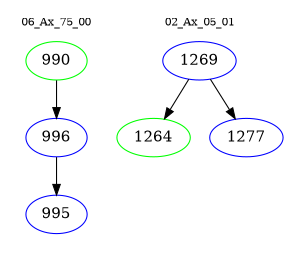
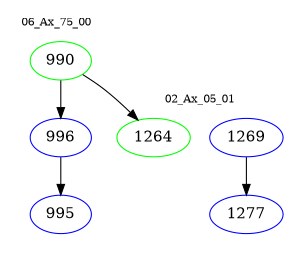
edge "1269" -> "1264": now "990" -> "1264"
